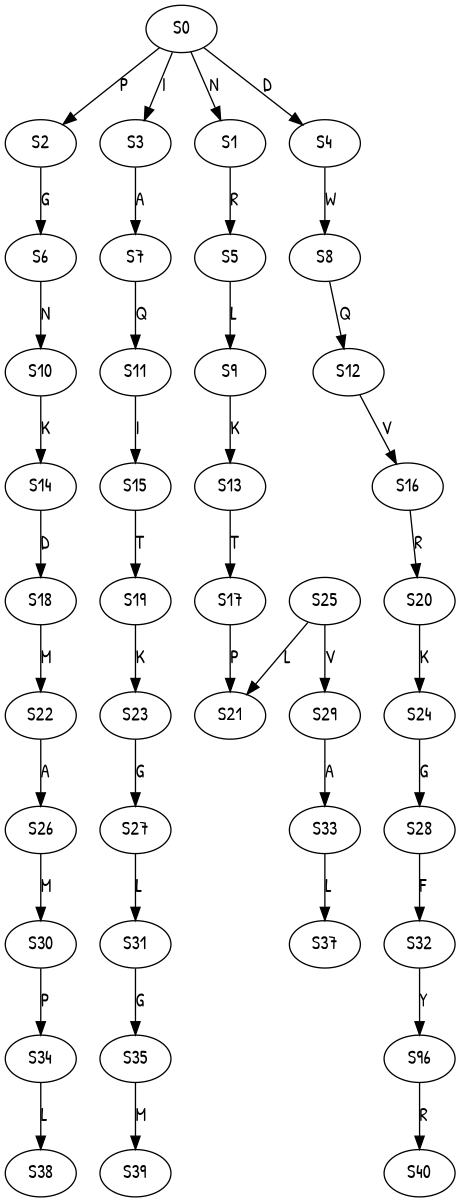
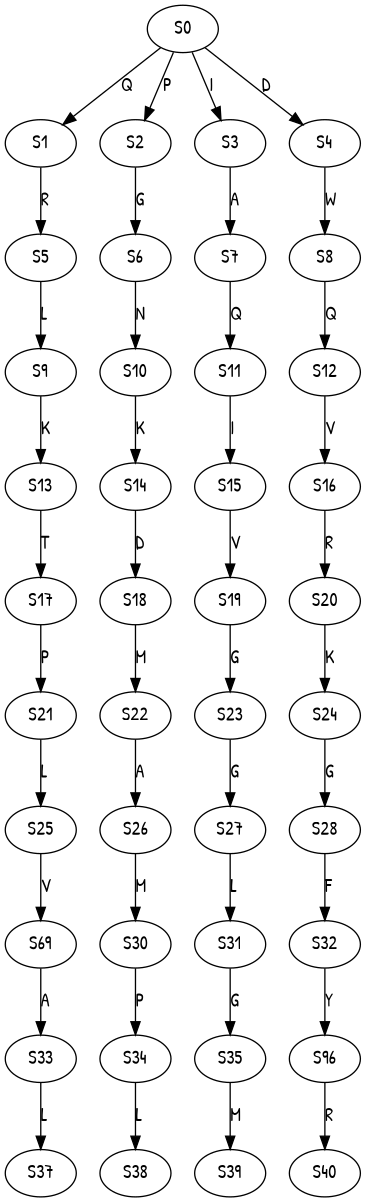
edge "S0" -> "S1": label "N" -> "Q"
edge "S15" -> "S19": label "T" -> "V"
edge "S25" -> "S21": reversed
edge "S19" -> "S23": label "K" -> "G"
node "S29": label "S29" -> "S69"
